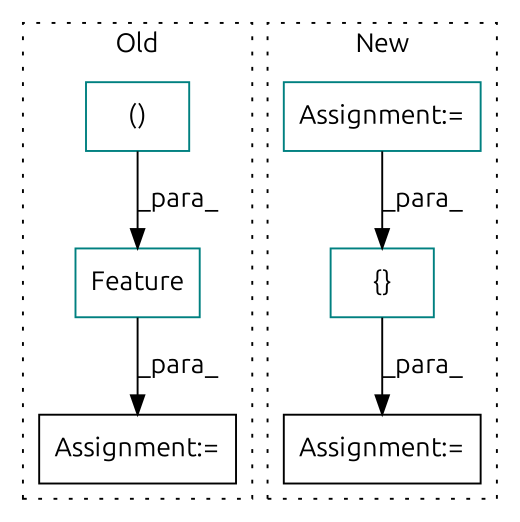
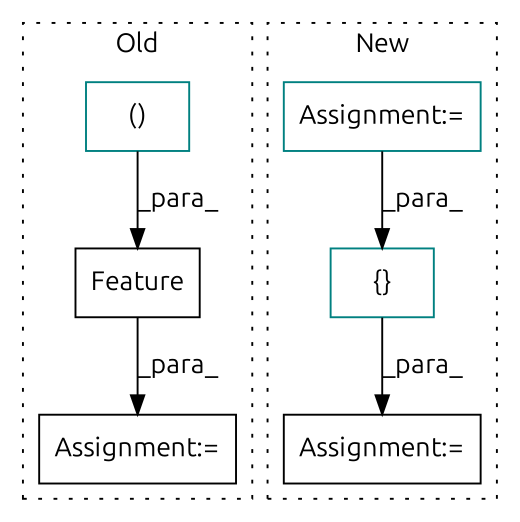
node "Feature": color teal -> black
